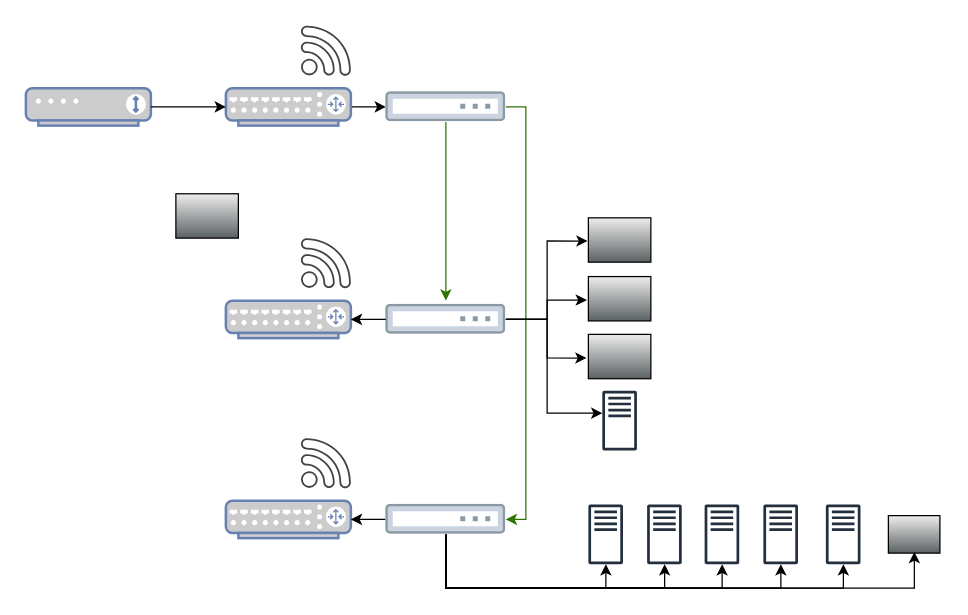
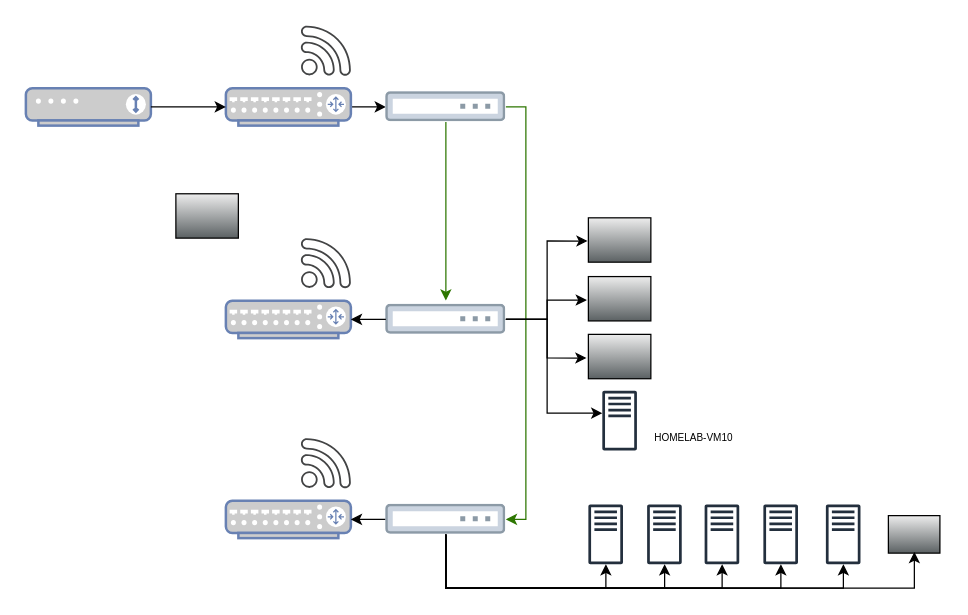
node "HOMELAB-VM10": added
